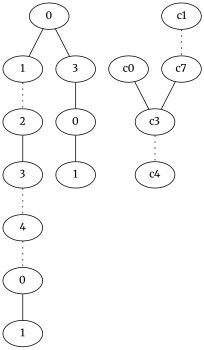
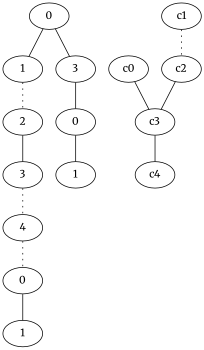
node "c7": label "c7" -> "c2"
edge "c3" -- "c4": style dotted -> solid
